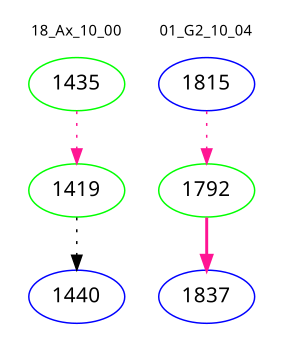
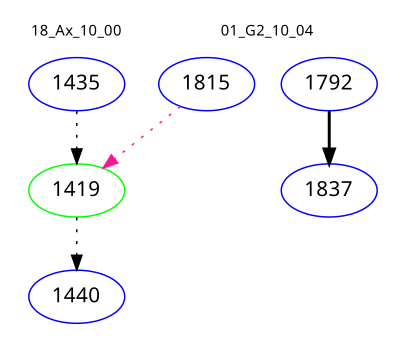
node "1435": color green -> blue
edge "1435" -> "1419": color deeppink -> black
edge "1815" -> "1792": now "1815" -> "1419"
node "1792": color green -> blue
edge "1792" -> "1837": color deeppink -> black
